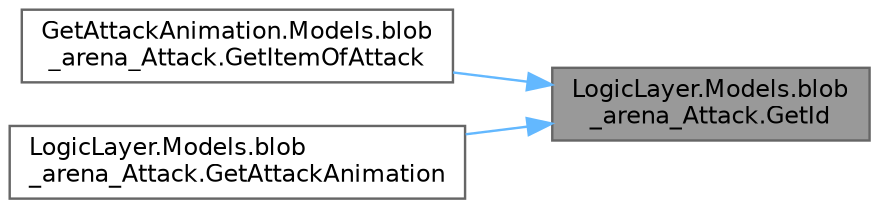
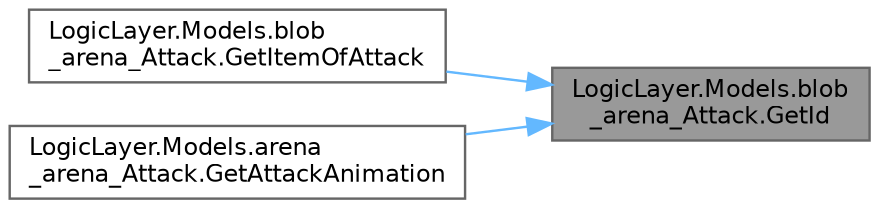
node "GetAttackAnimation.Models.blob _arena_Attack.GetItemOfAttack": label "GetAttackAnimation.Models.blob _arena_Attack.GetItemOfAttack" -> "LogicLayer.Models.blob _arena_Attack.GetItemOfAttack"
node "LogicLayer.Models.blob _arena_Attack.GetAttackAnimation": label "LogicLayer.Models.blob _arena_Attack.GetAttackAnimation" -> "LogicLayer.Models.arena _arena_Attack.GetAttackAnimation"
